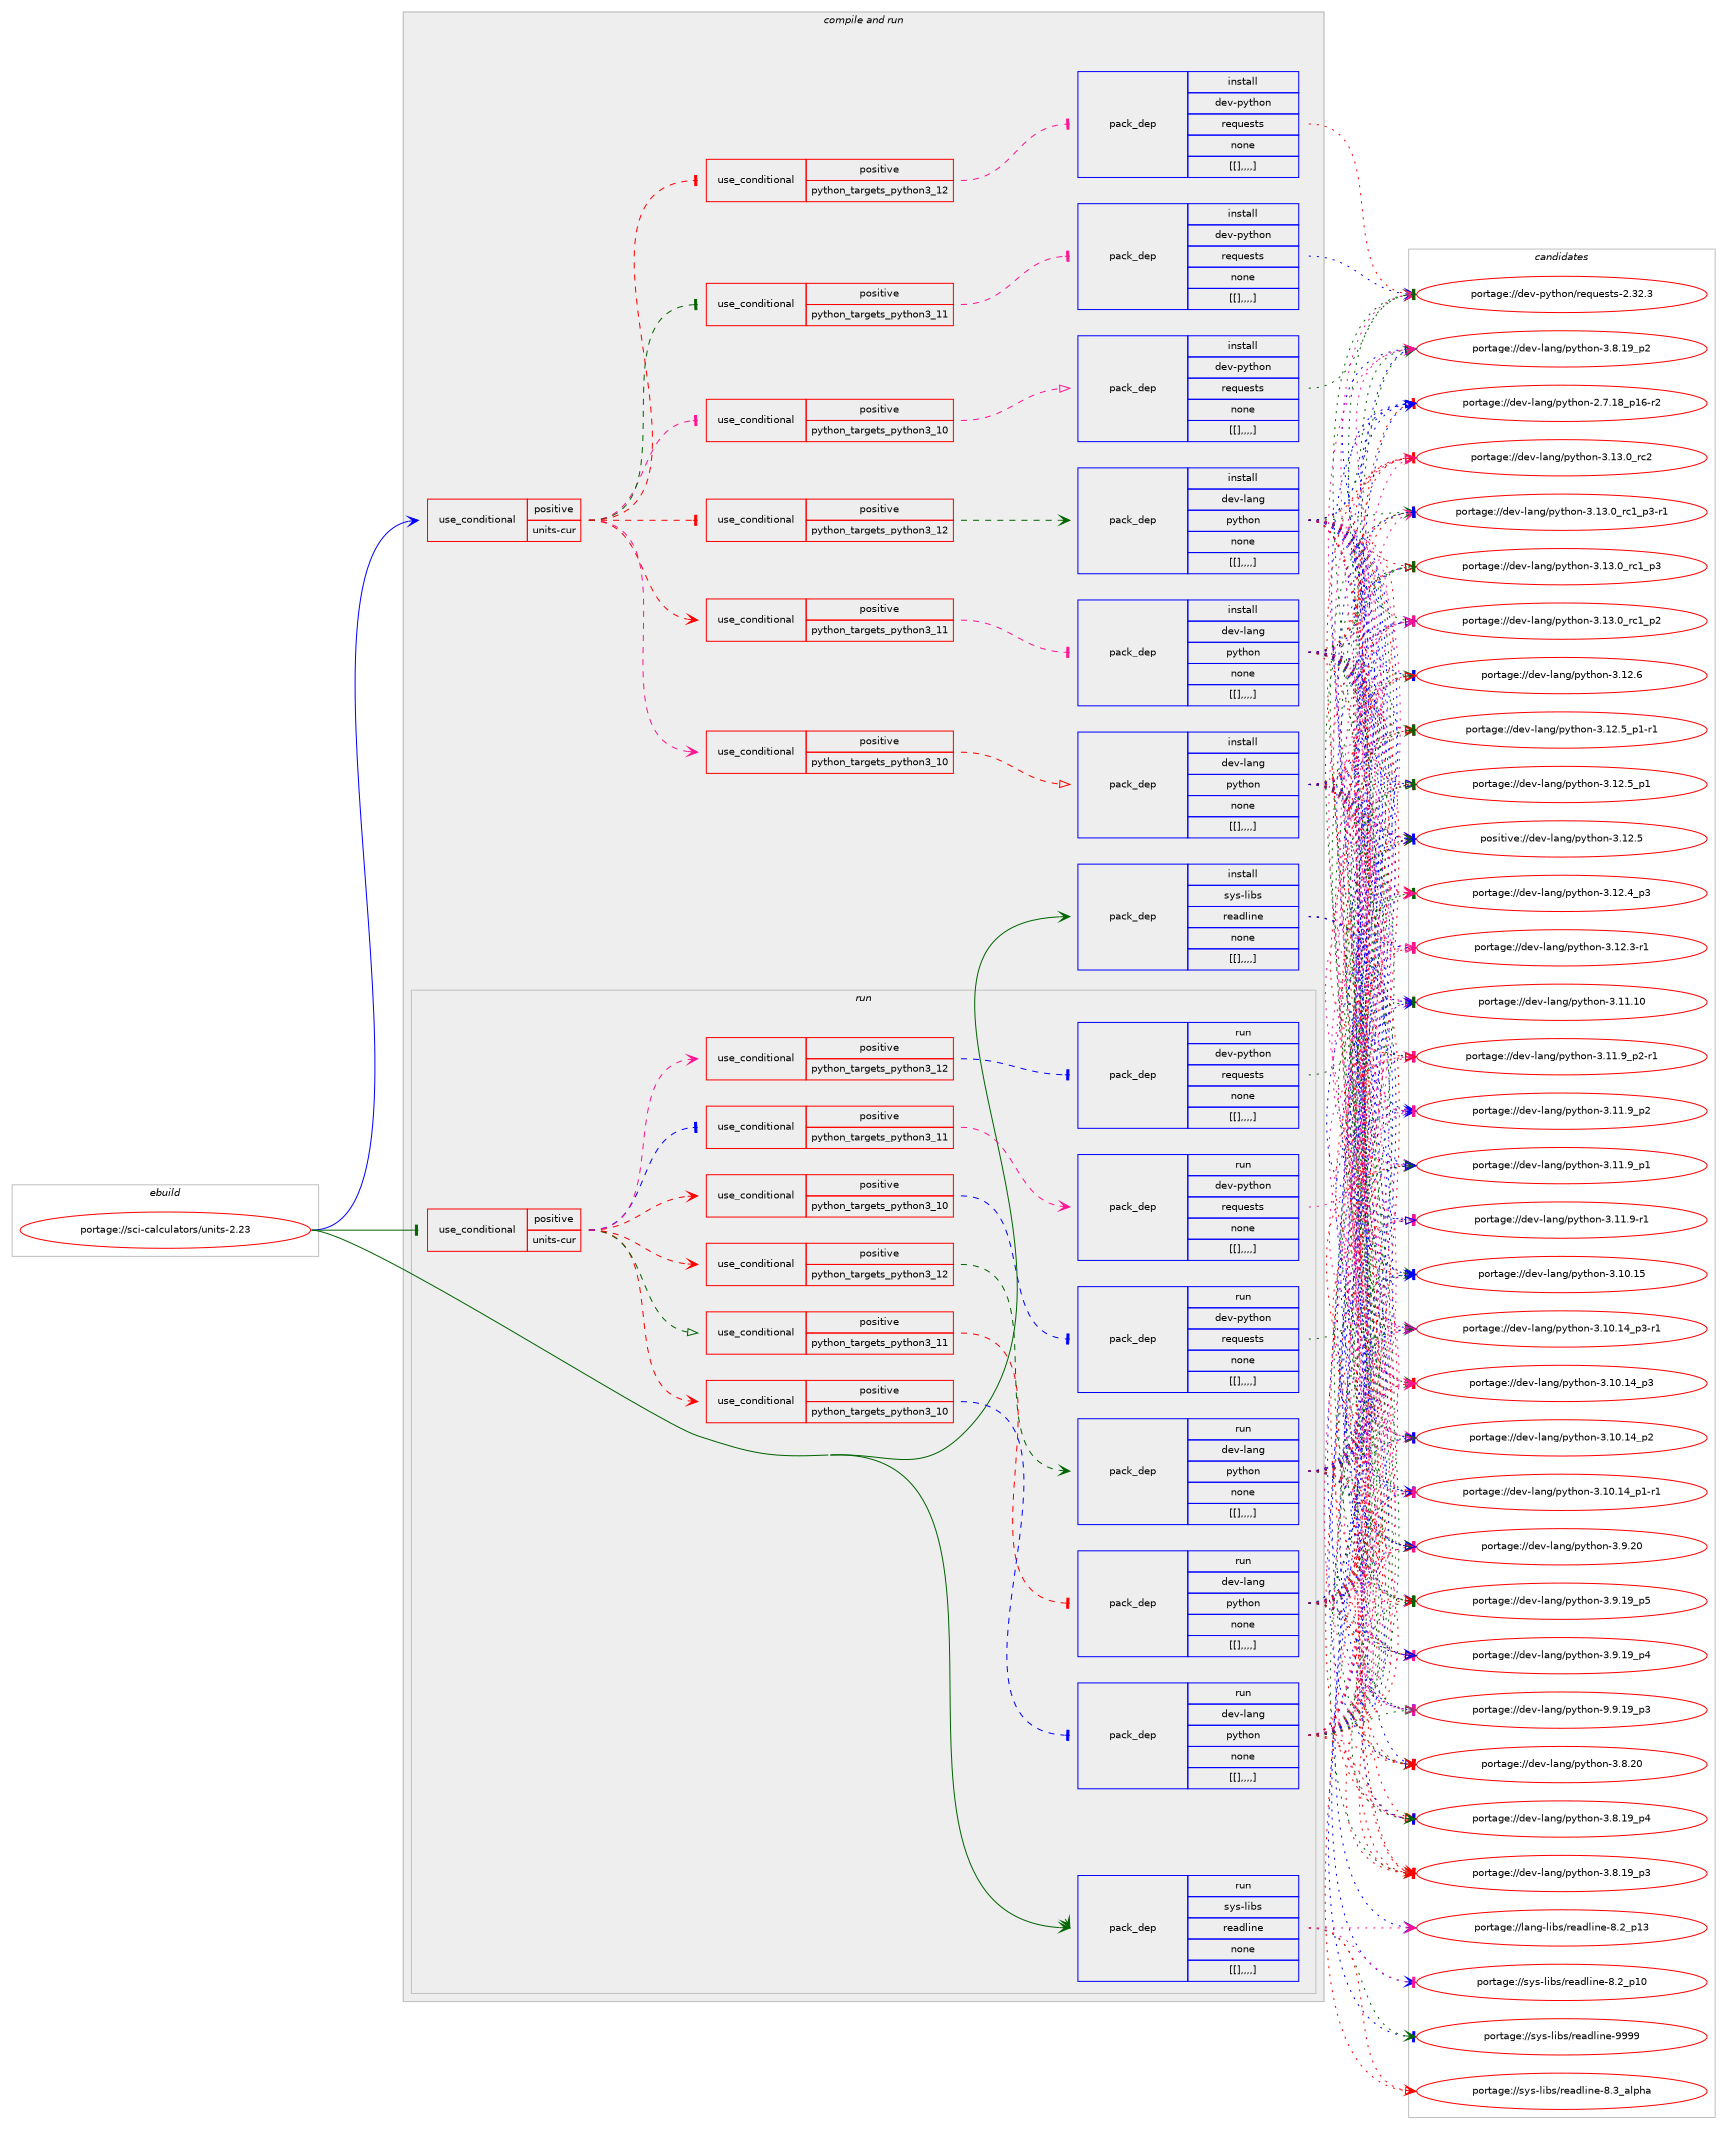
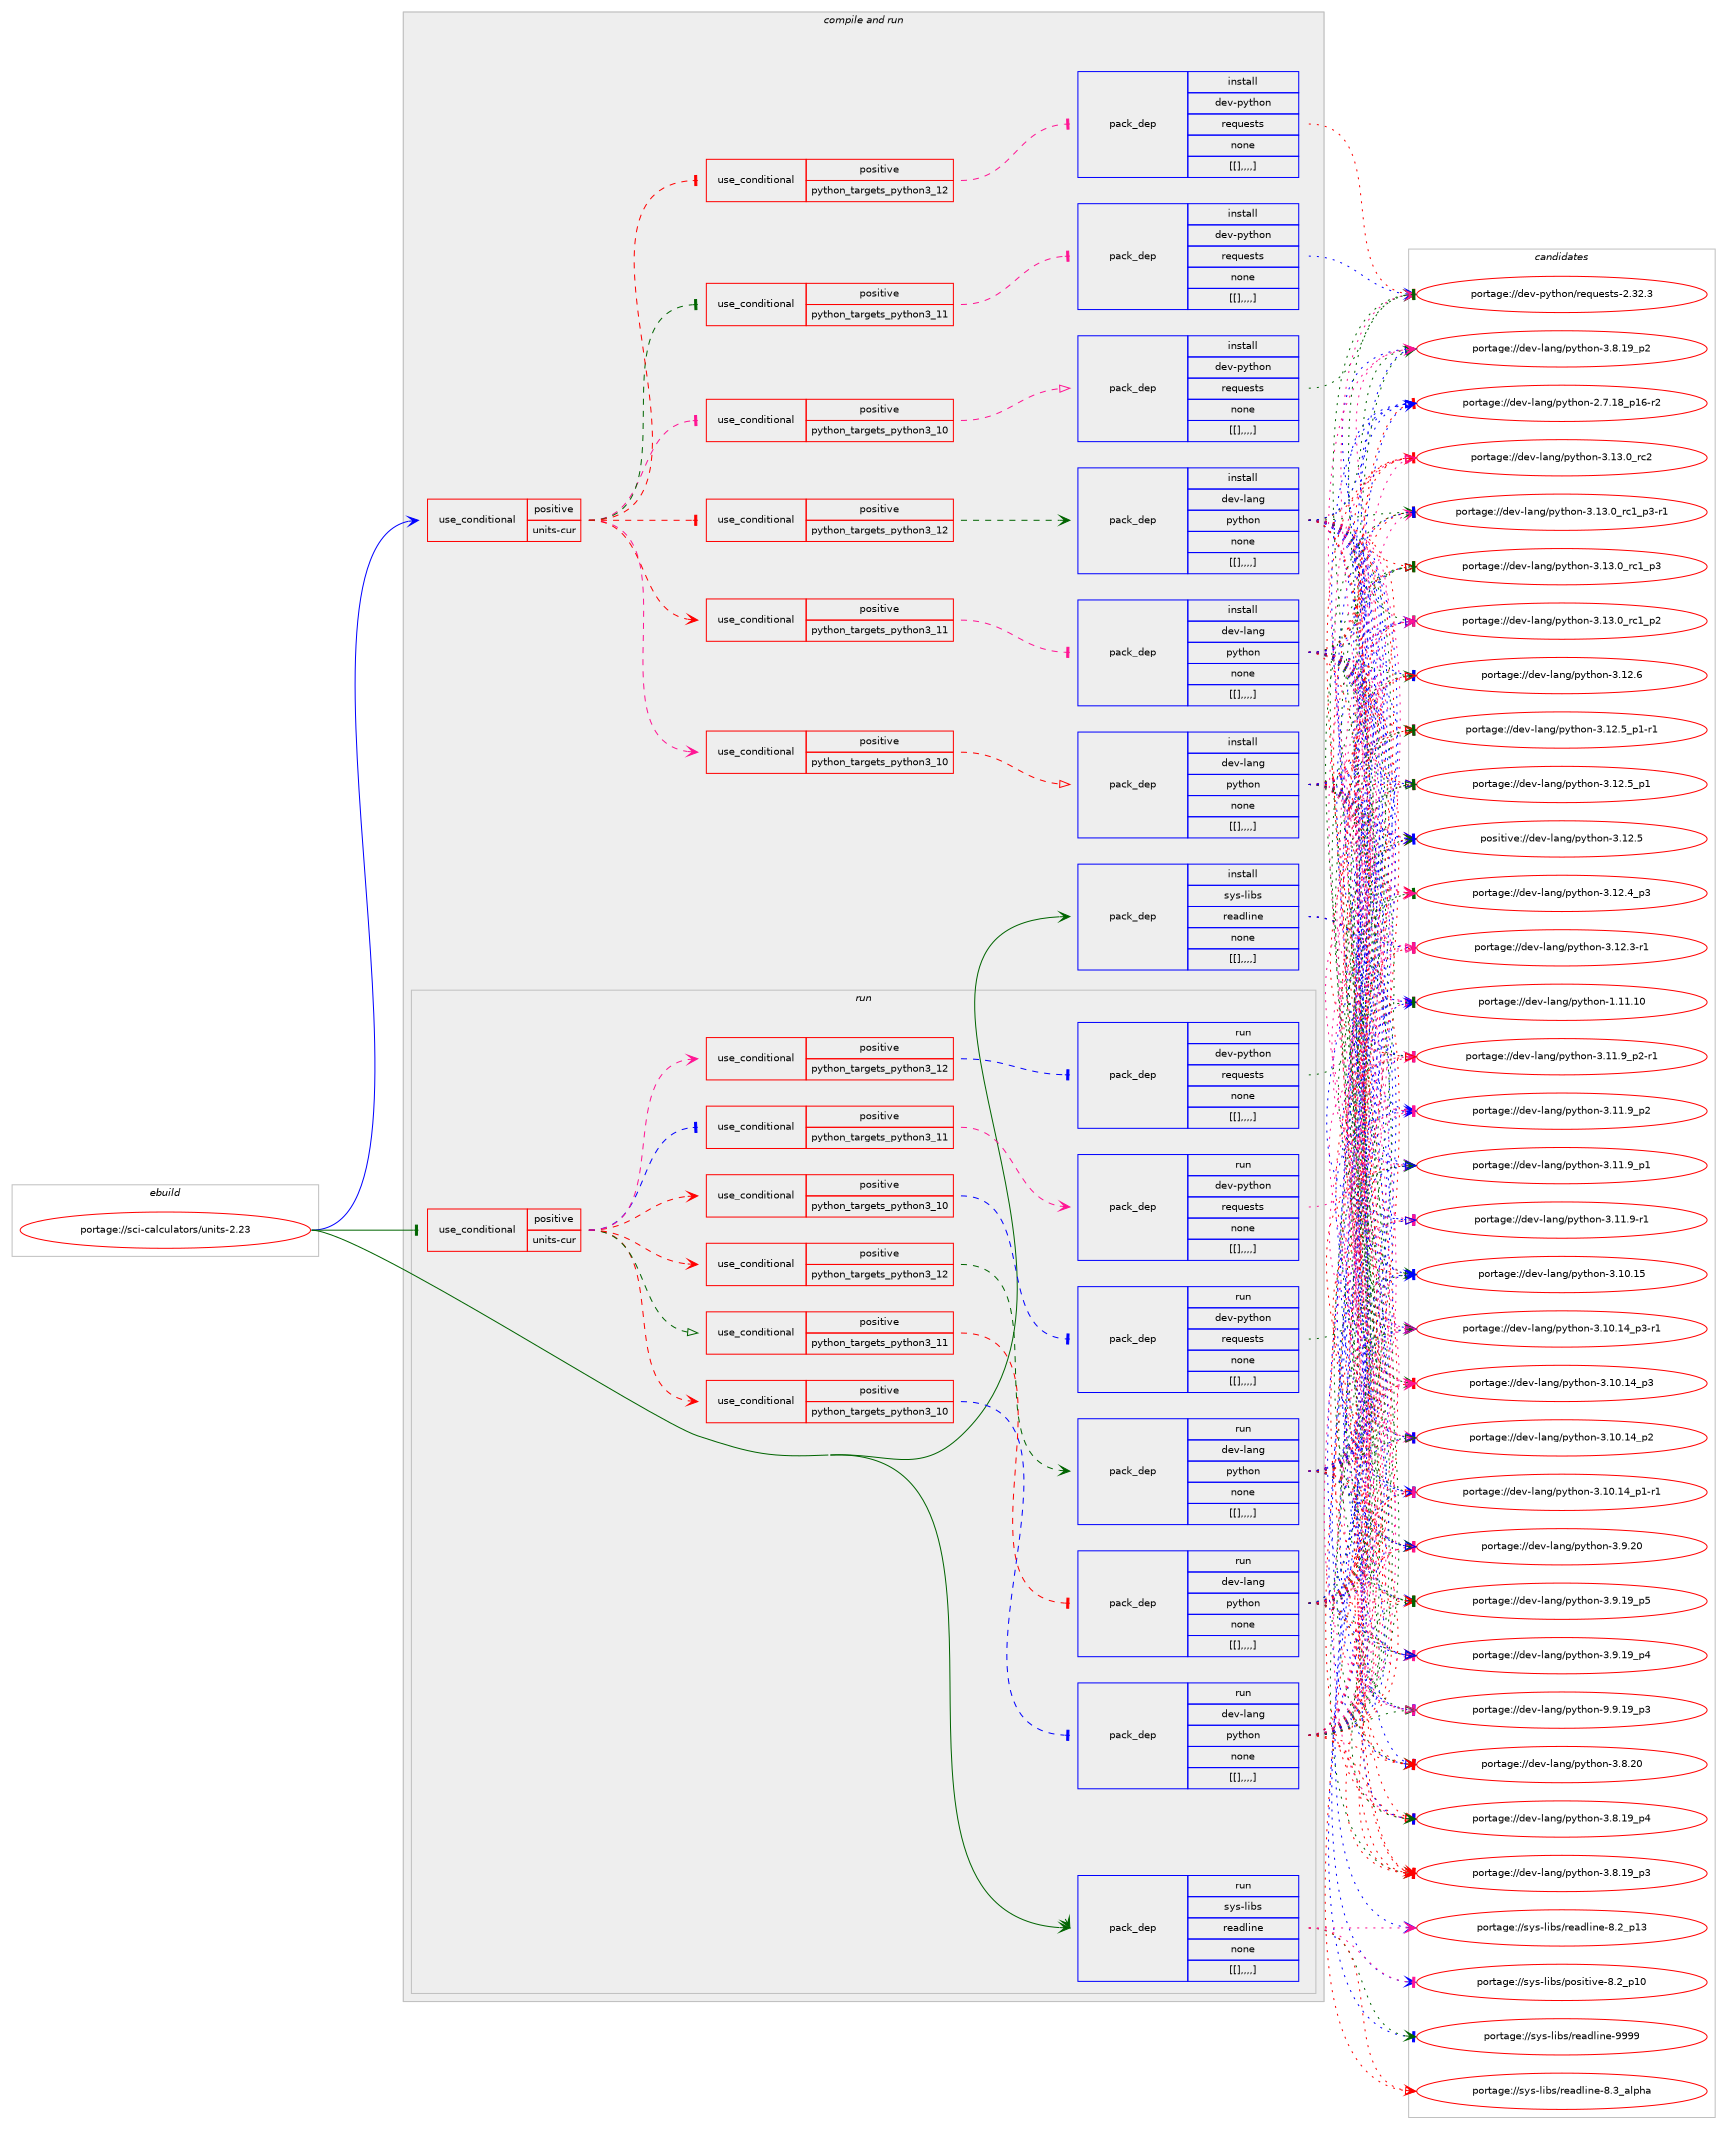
node "portage://dev-lang/python-3.11.10": label "portage://dev-lang/python-3.11.10" -> "portage://dev-lang/python-1.11.10"
node "portage://lang-libs/readline-8.2_p13": label "portage://lang-libs/readline-8.2_p13" -> "portage://sys-libs/readline-8.2_p13"
node "portage://sys-libs/readline-8.2_p10": label "portage://sys-libs/readline-8.2_p10" -> "portage://sys-libs/positive-8.2_p10"
